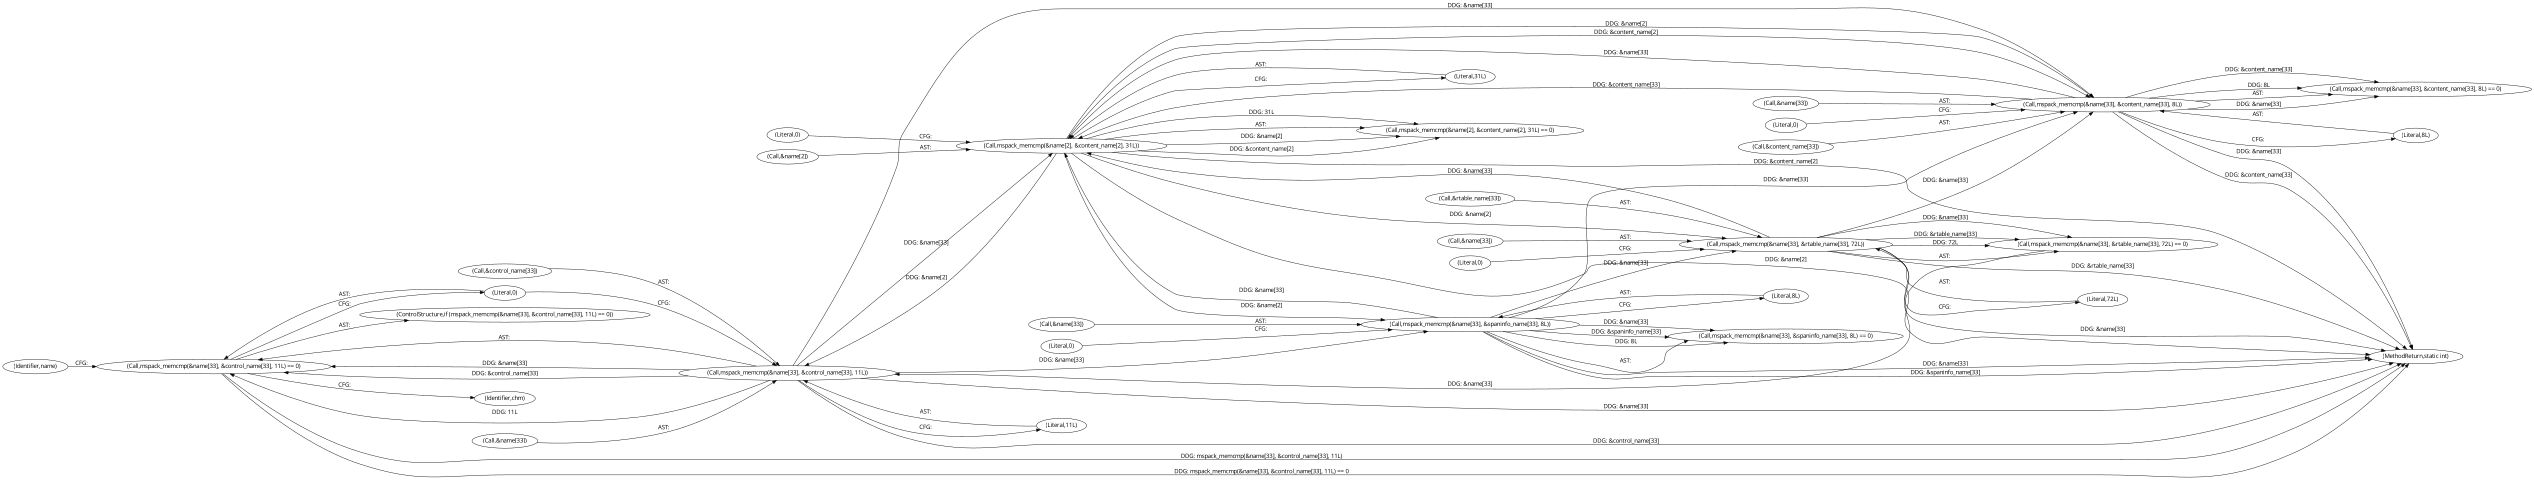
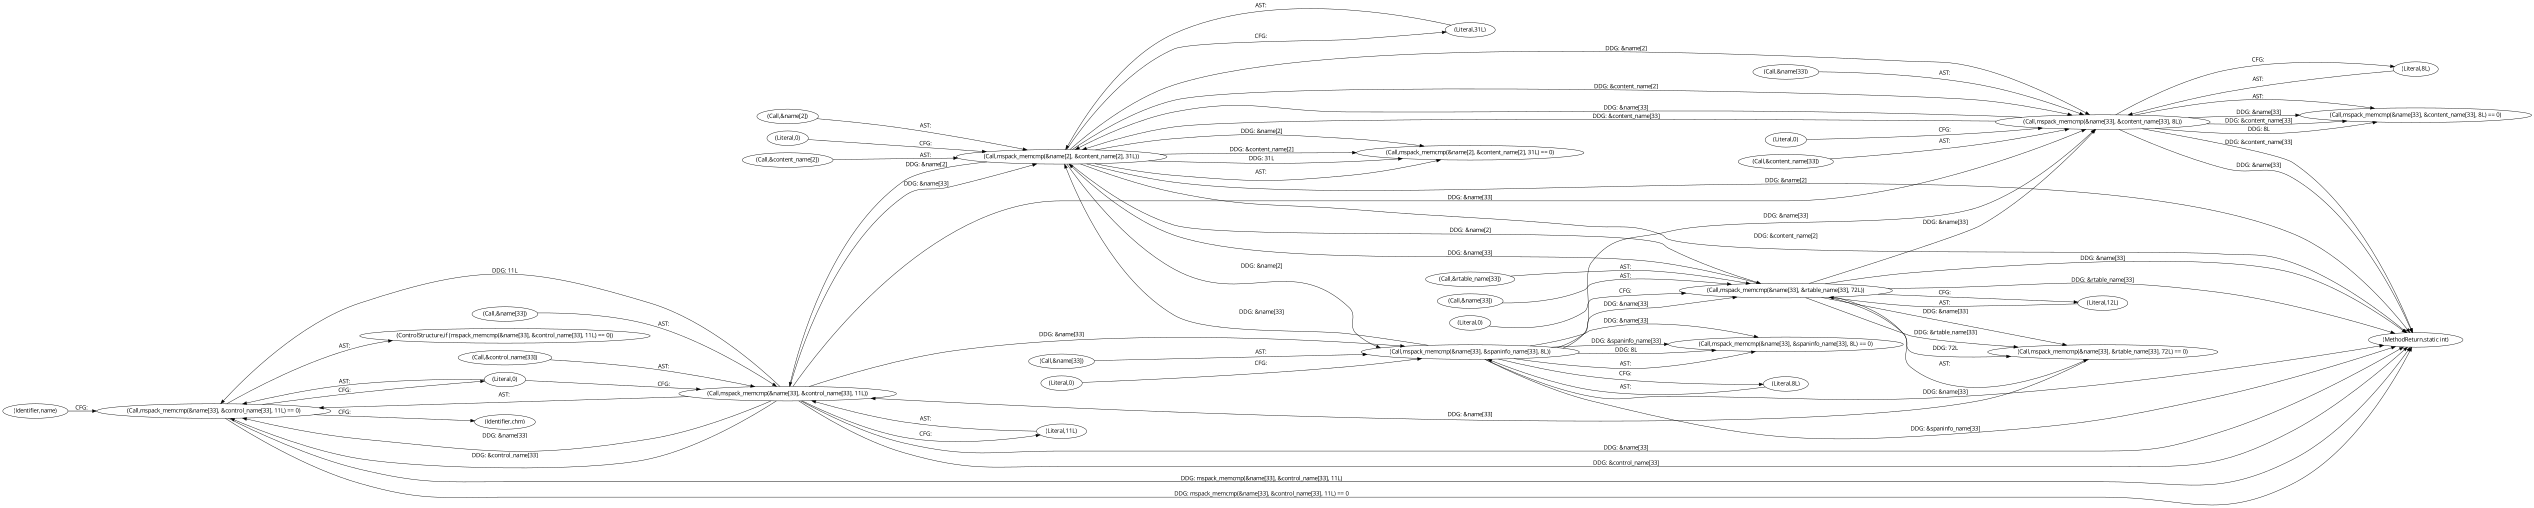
node "(Call,&content_name[2])": added
node "(Literal,72L)": label "(Literal,72L)" -> "(Literal,12L)"
